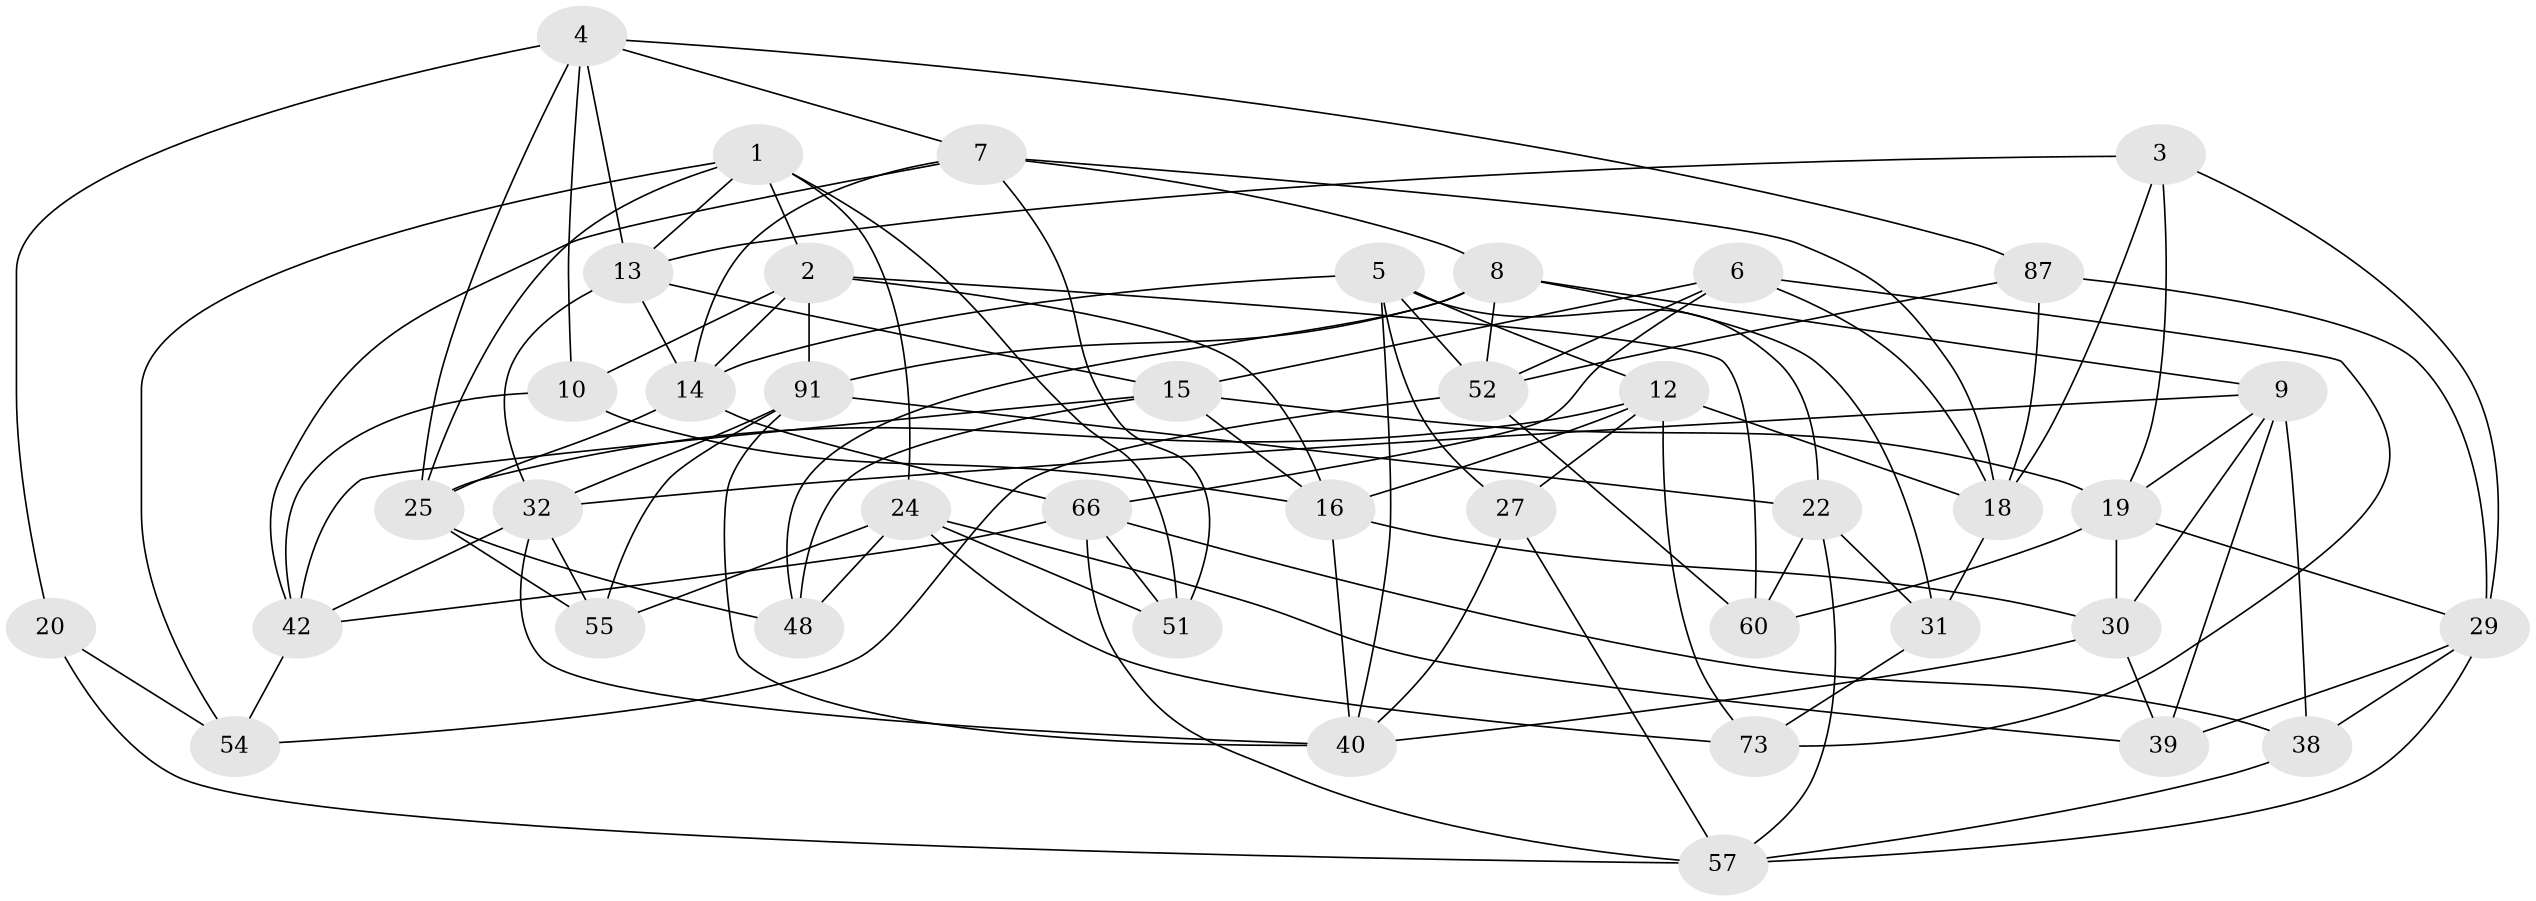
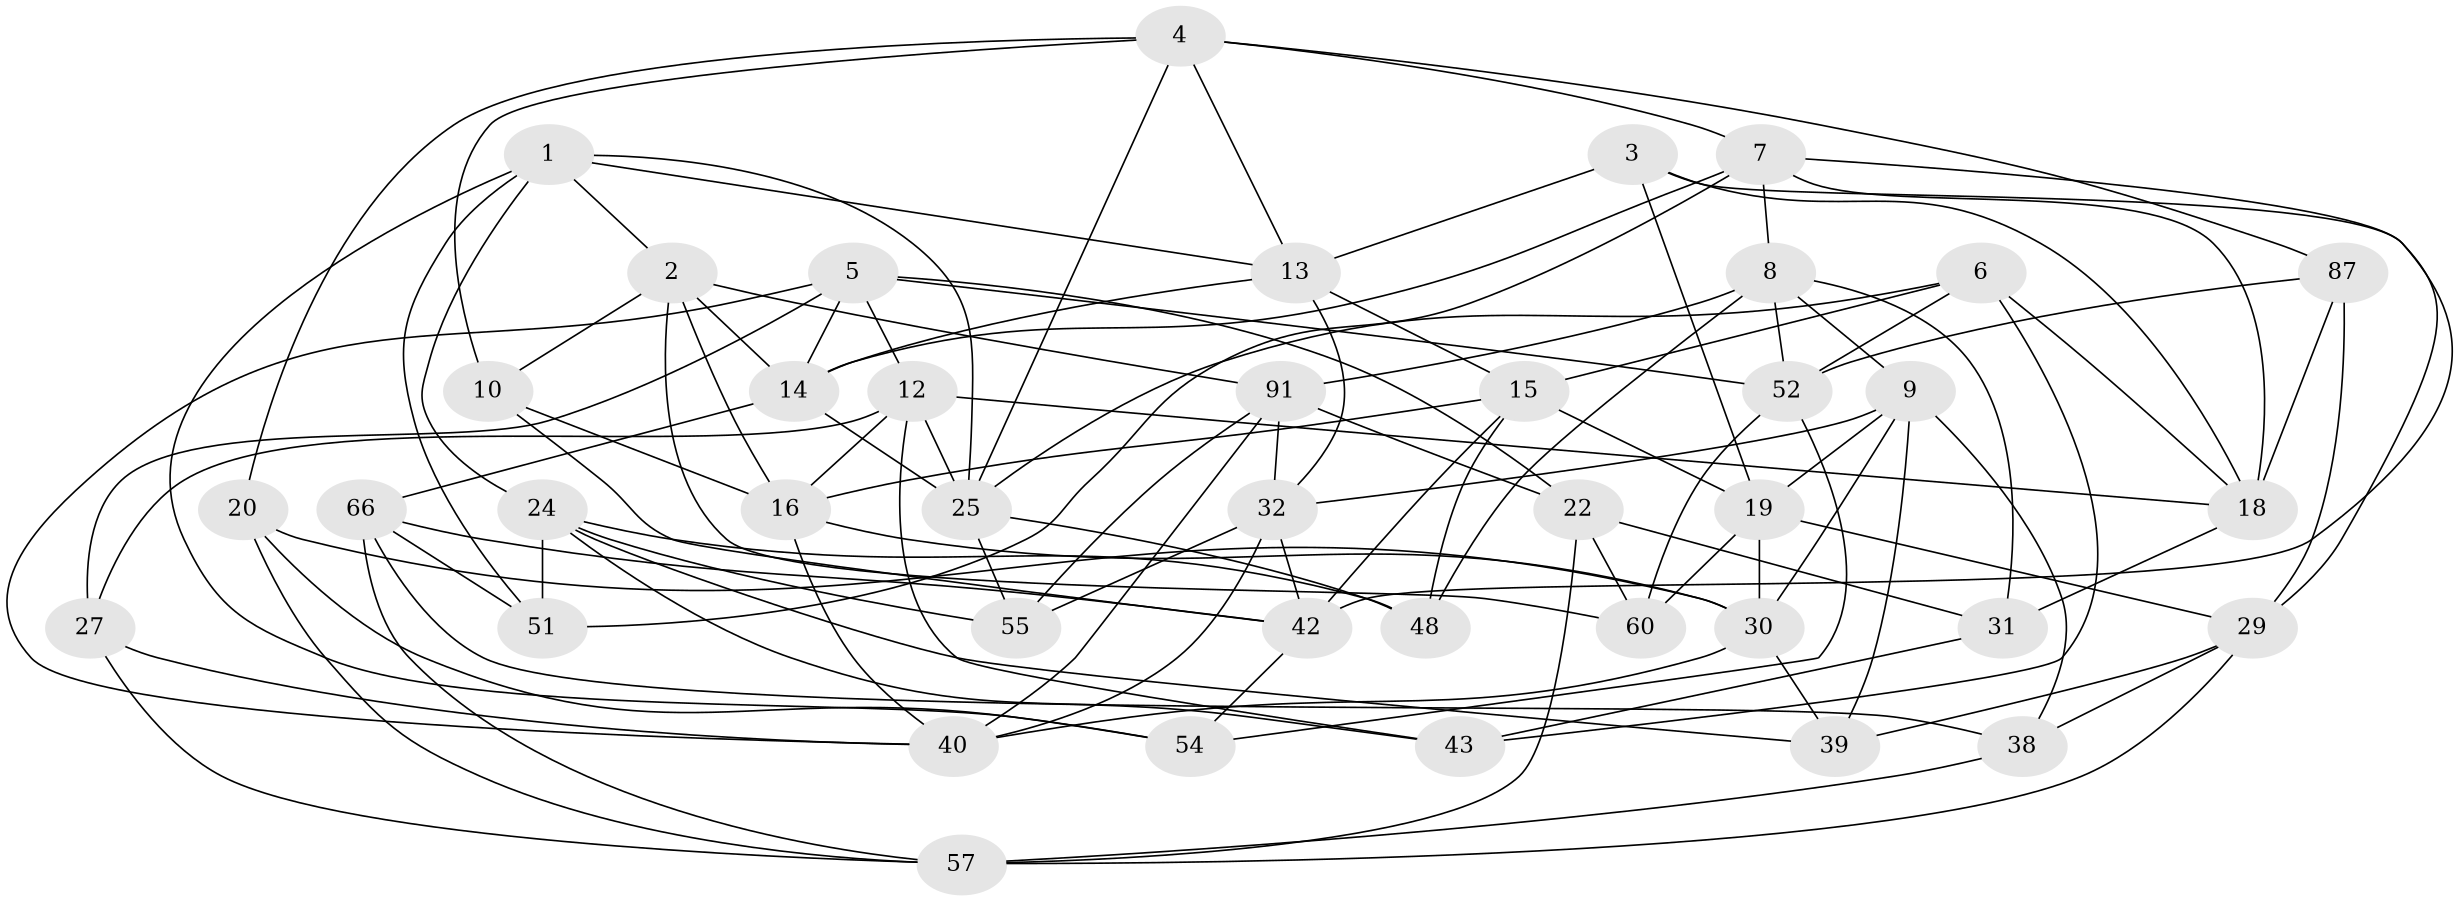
edge "6" -- "66": now "6" -- "25"
edge "20" -- "30": added
node "73": label "73" -> "43"
